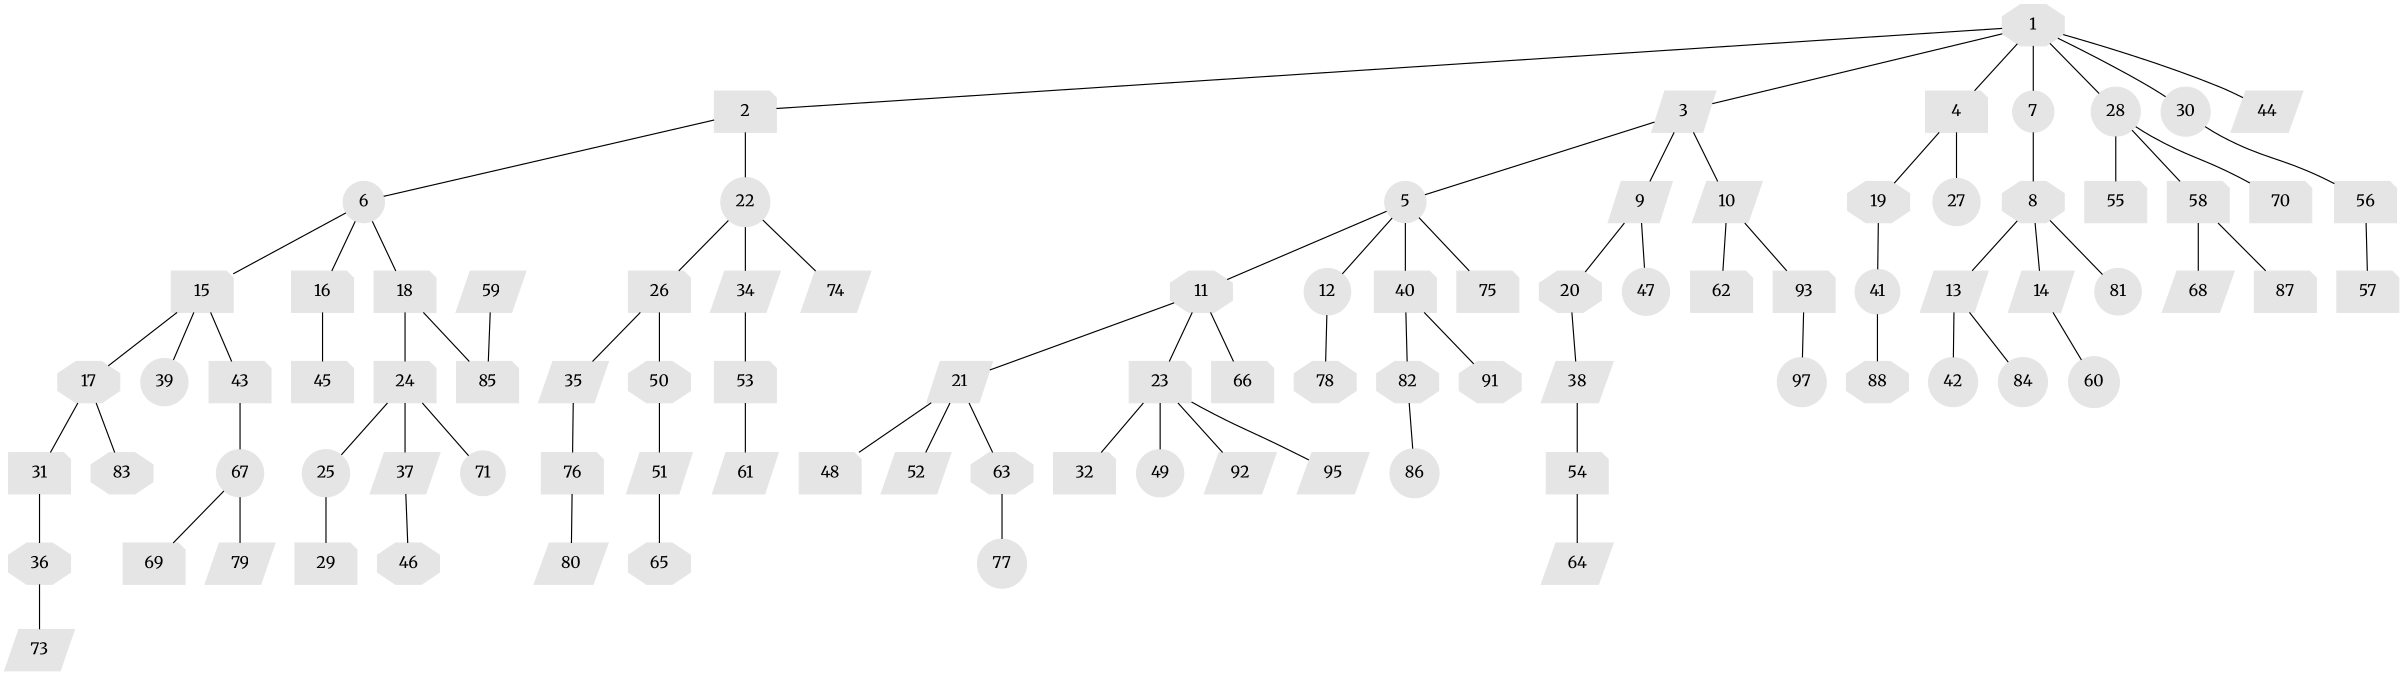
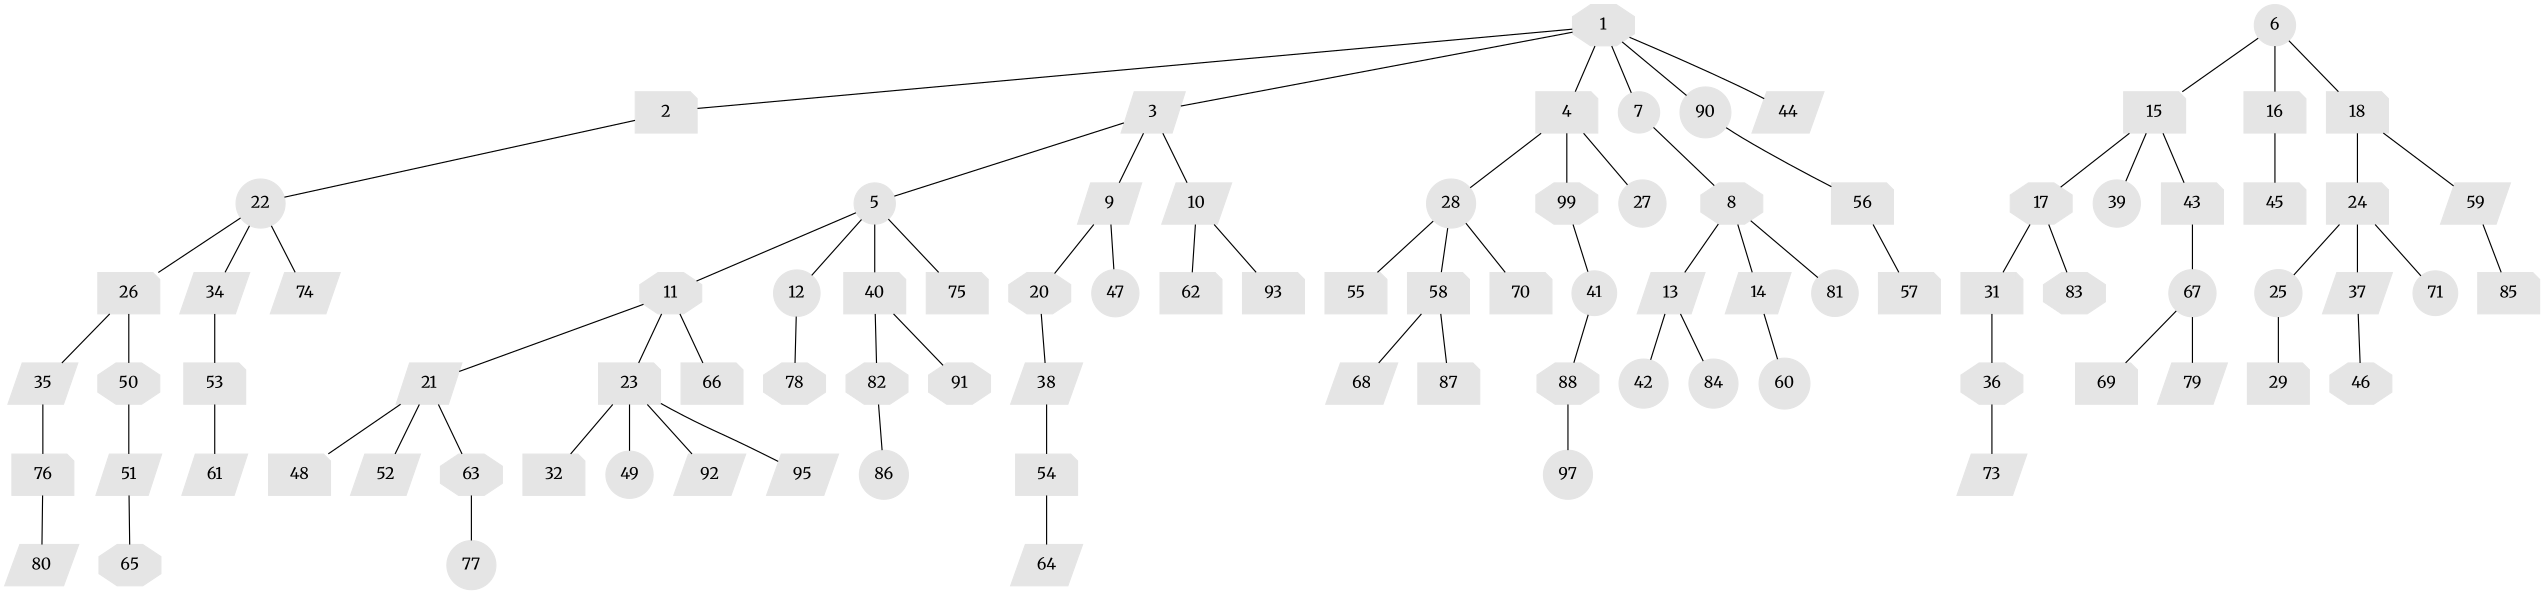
edge "1" -- "28": now "4" -- "28"
node "30": label "30" -> "90"
edge "2" -- "6": removed
node "19": label "19" -> "99"
edge "93" -- "97": now "88" -- "97"
edge "18" -- "85": now "18" -- "59"
